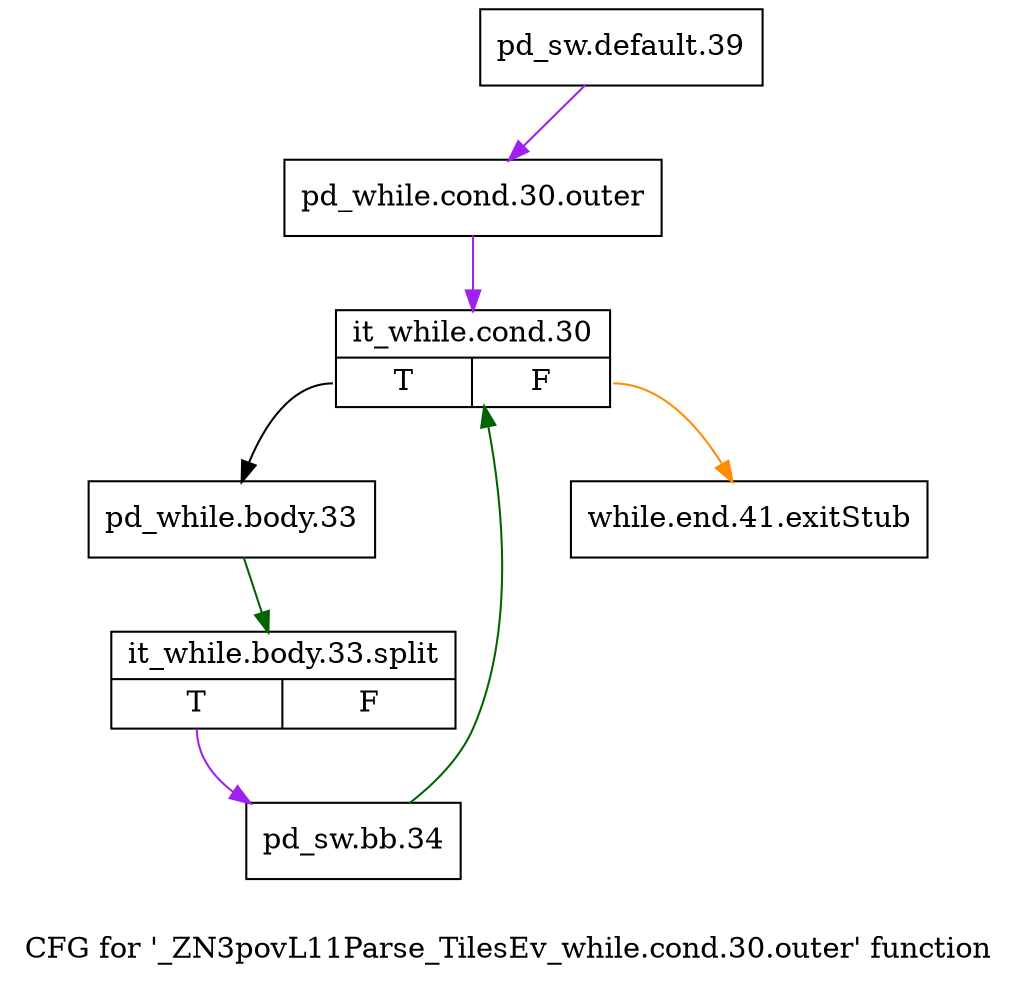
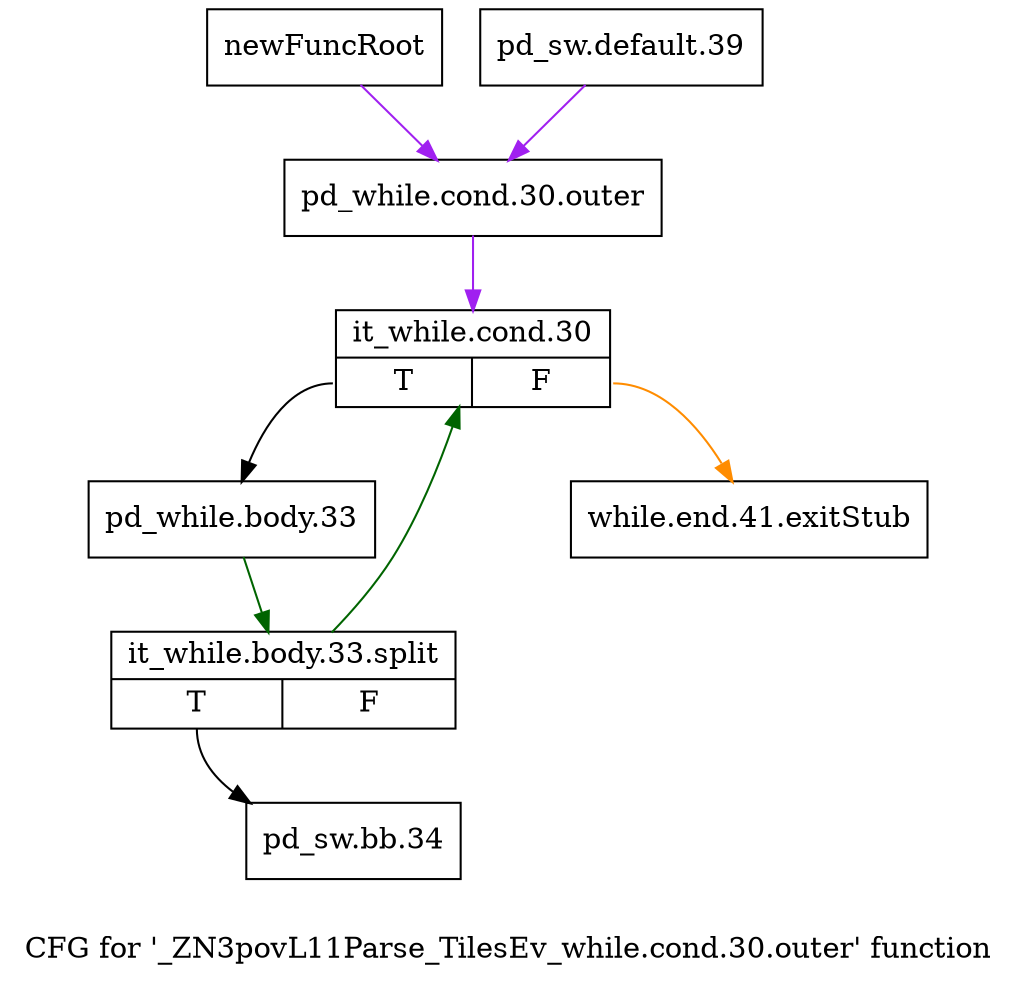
node "newFuncRoot": added
edge "pd_sw.bb.34" -> "it_while.cond.30": now "it_while.body.33.split" -> "it_while.cond.30"
edge "it_while.body.33.split" -> "pd_sw.bb.34": color purple -> black
